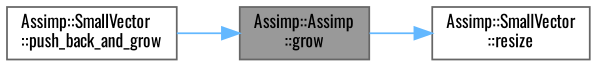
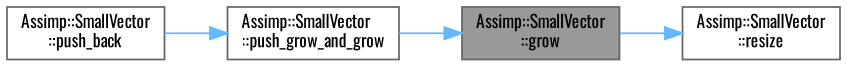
node "Assimp::SmallVector ::push_back": added
node "Assimp::SmallVector ::push_back_and_grow": label "Assimp::SmallVector ::push_back_and_grow" -> "Assimp::SmallVector ::push_grow_and_grow"
node "Assimp::Assimp ::grow": label "Assimp::Assimp ::grow" -> "Assimp::SmallVector ::grow"
